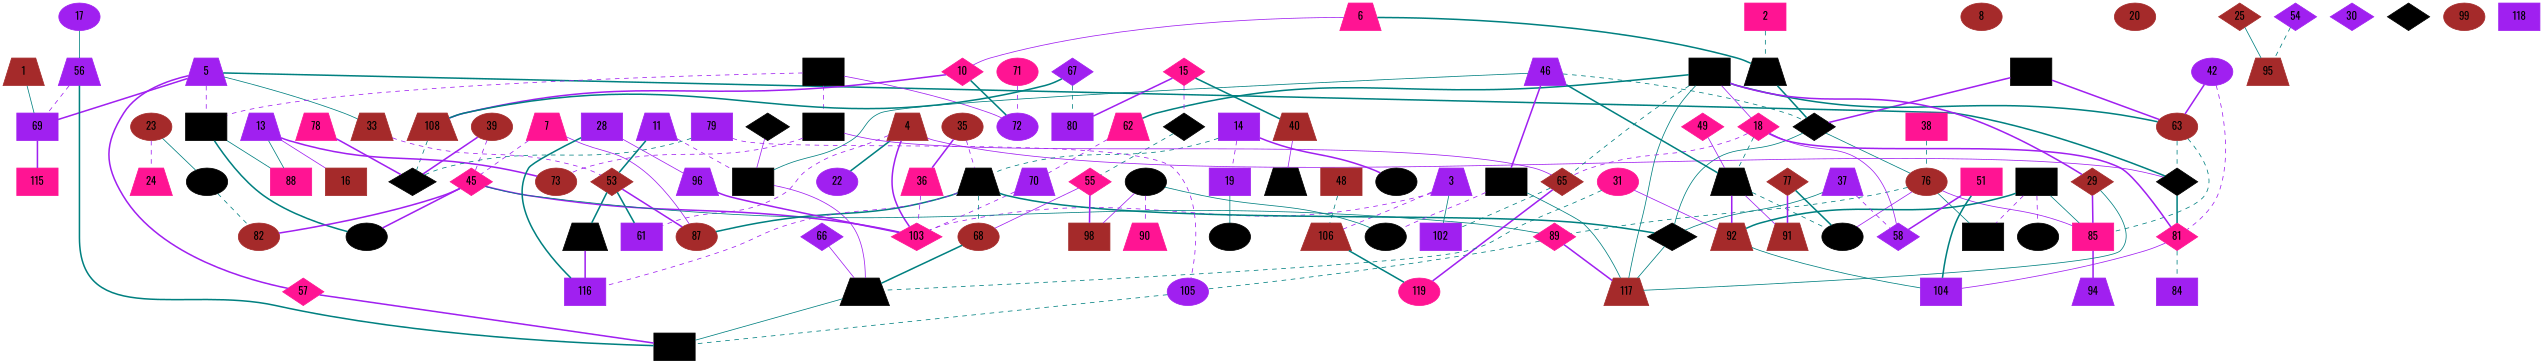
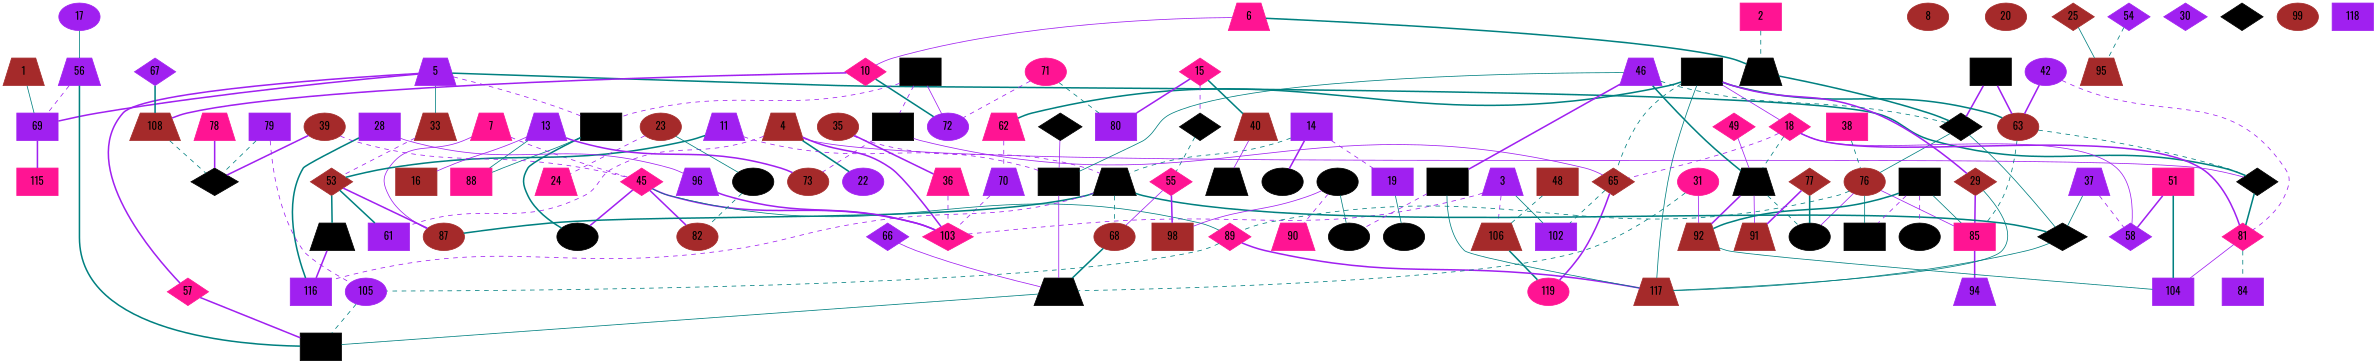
edge "67" -- "80": now "71" -- "80"
